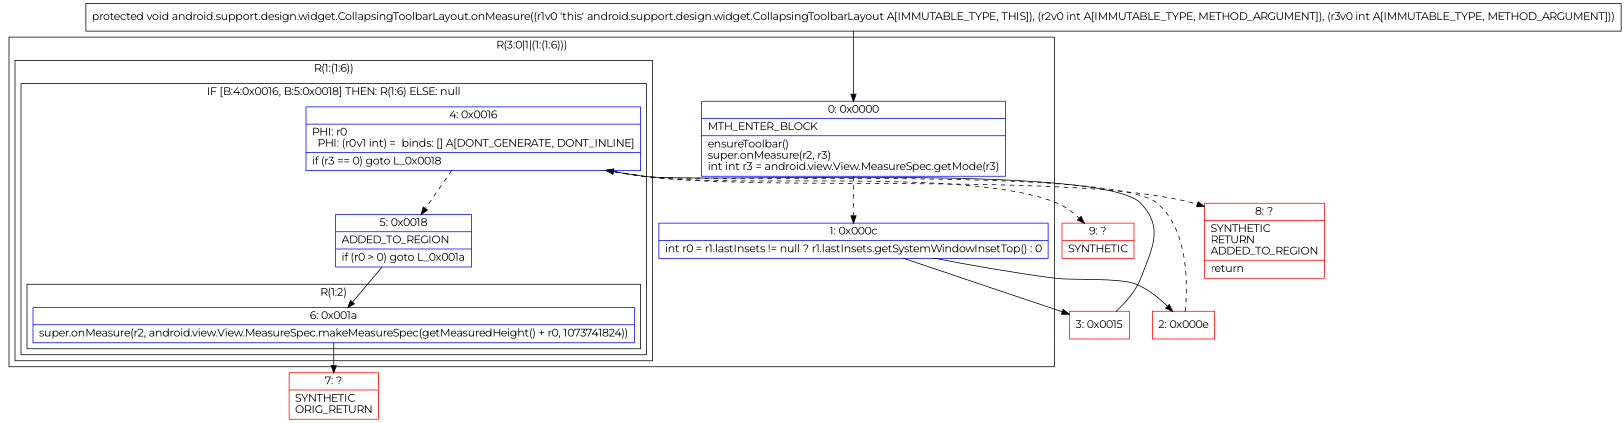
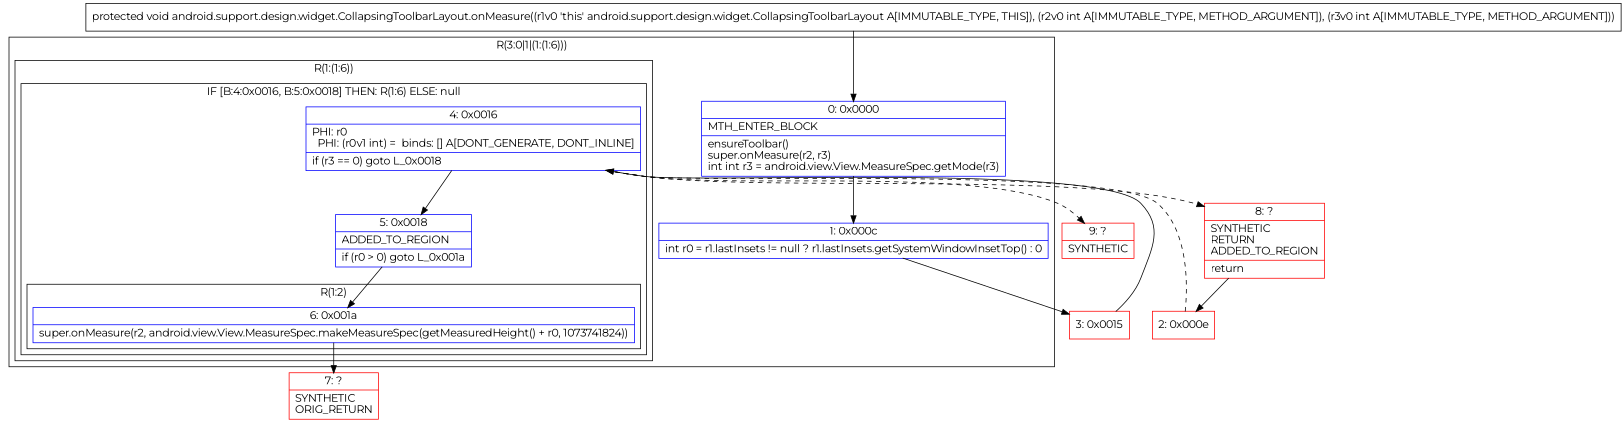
edge "4: 0x0016" -> "5: 0x0018": style dashed -> solid
edge "0: 0x0000" -> "1: 0x000c": style dashed -> solid
edge "1: 0x000c" -> "2: 0x000e": now "8: ?" -> "2: 0x000e"
